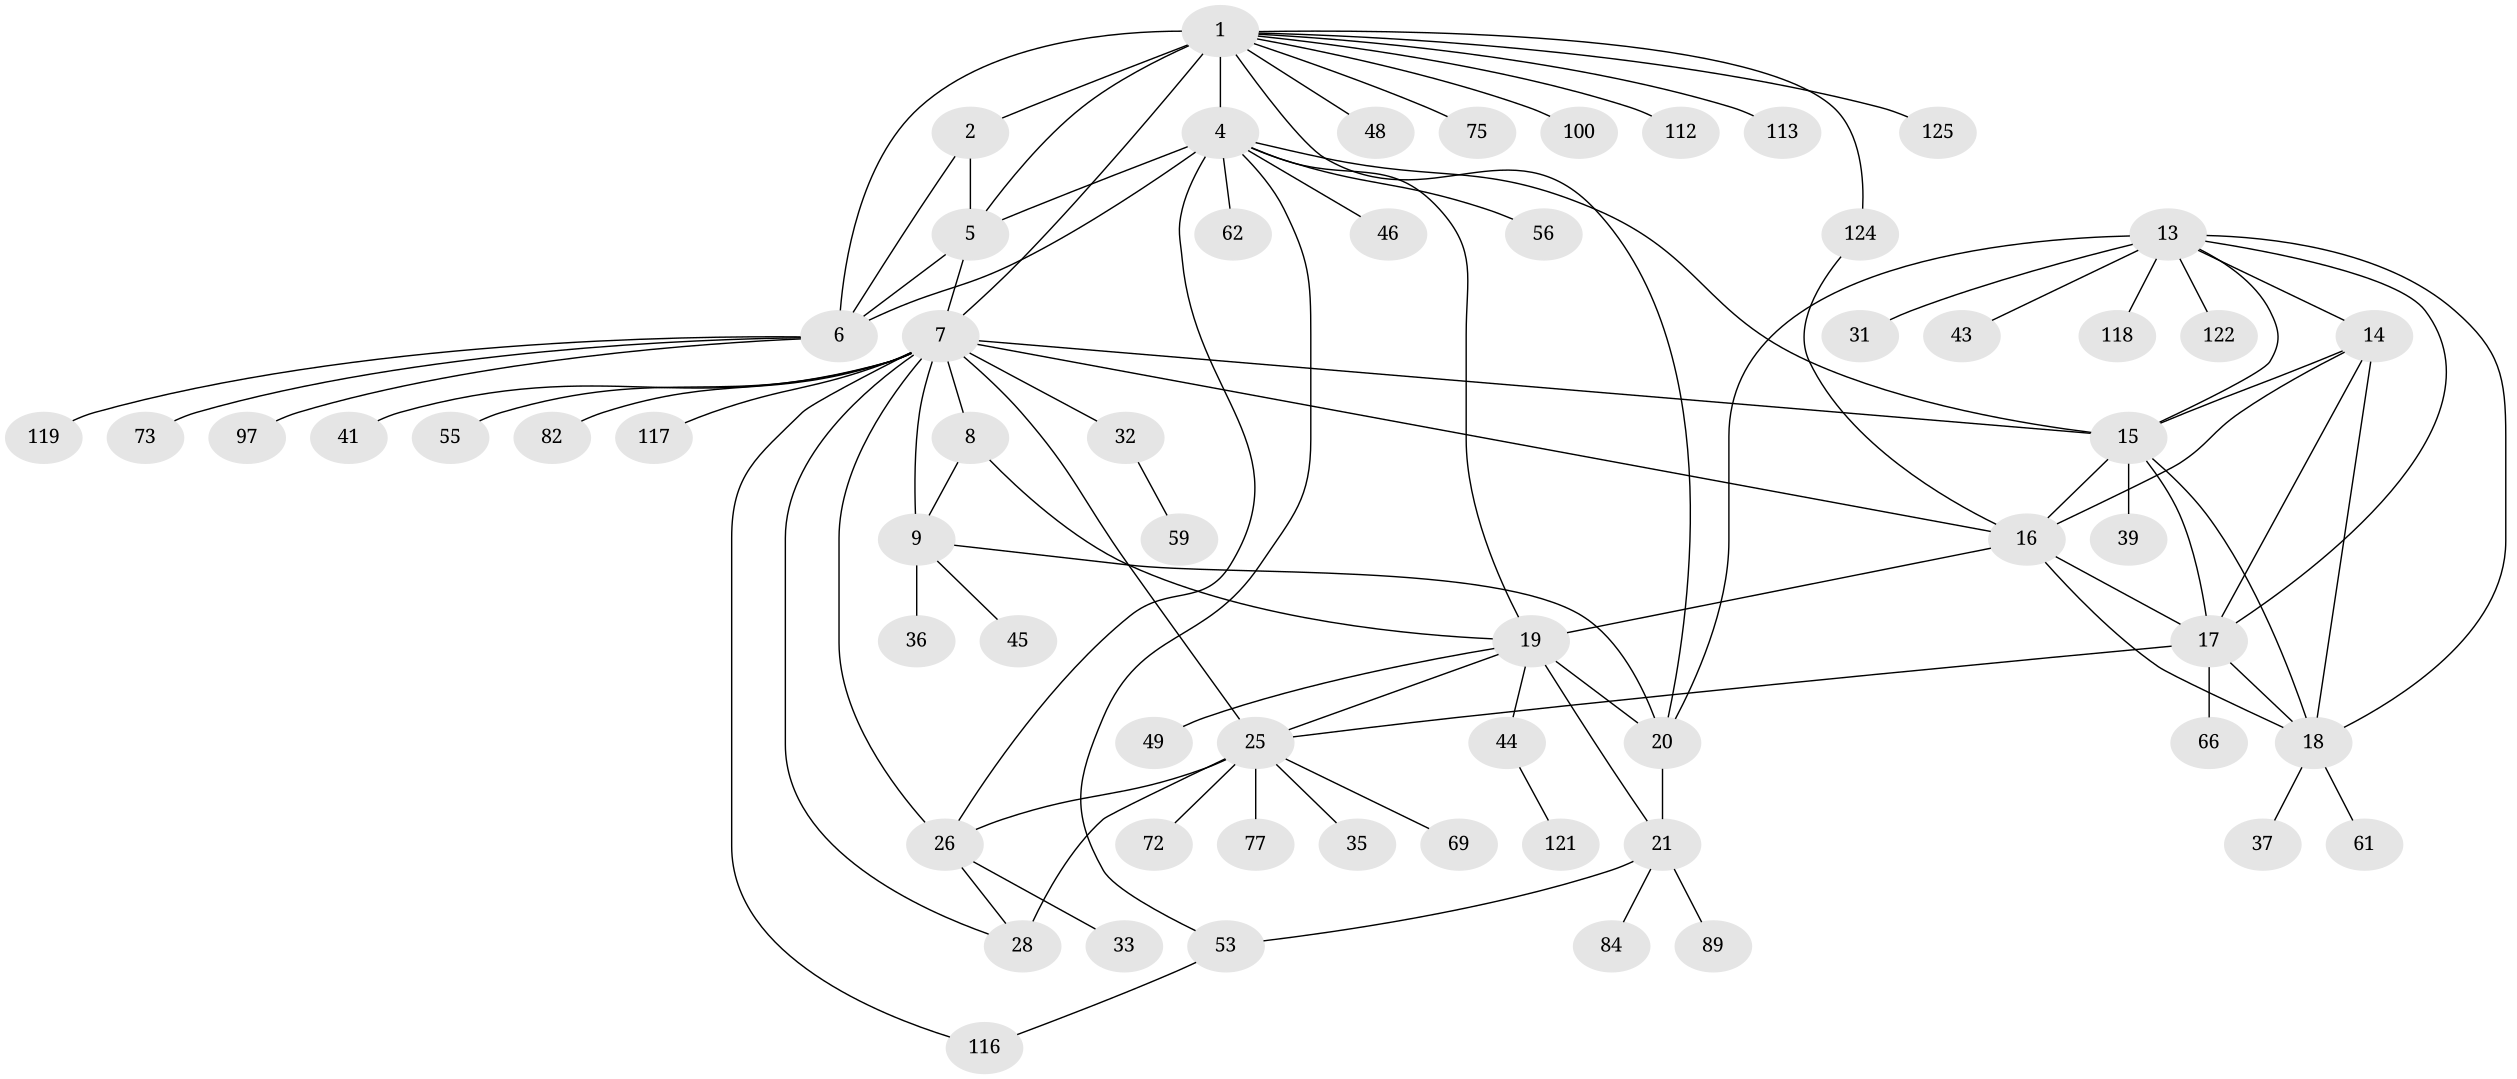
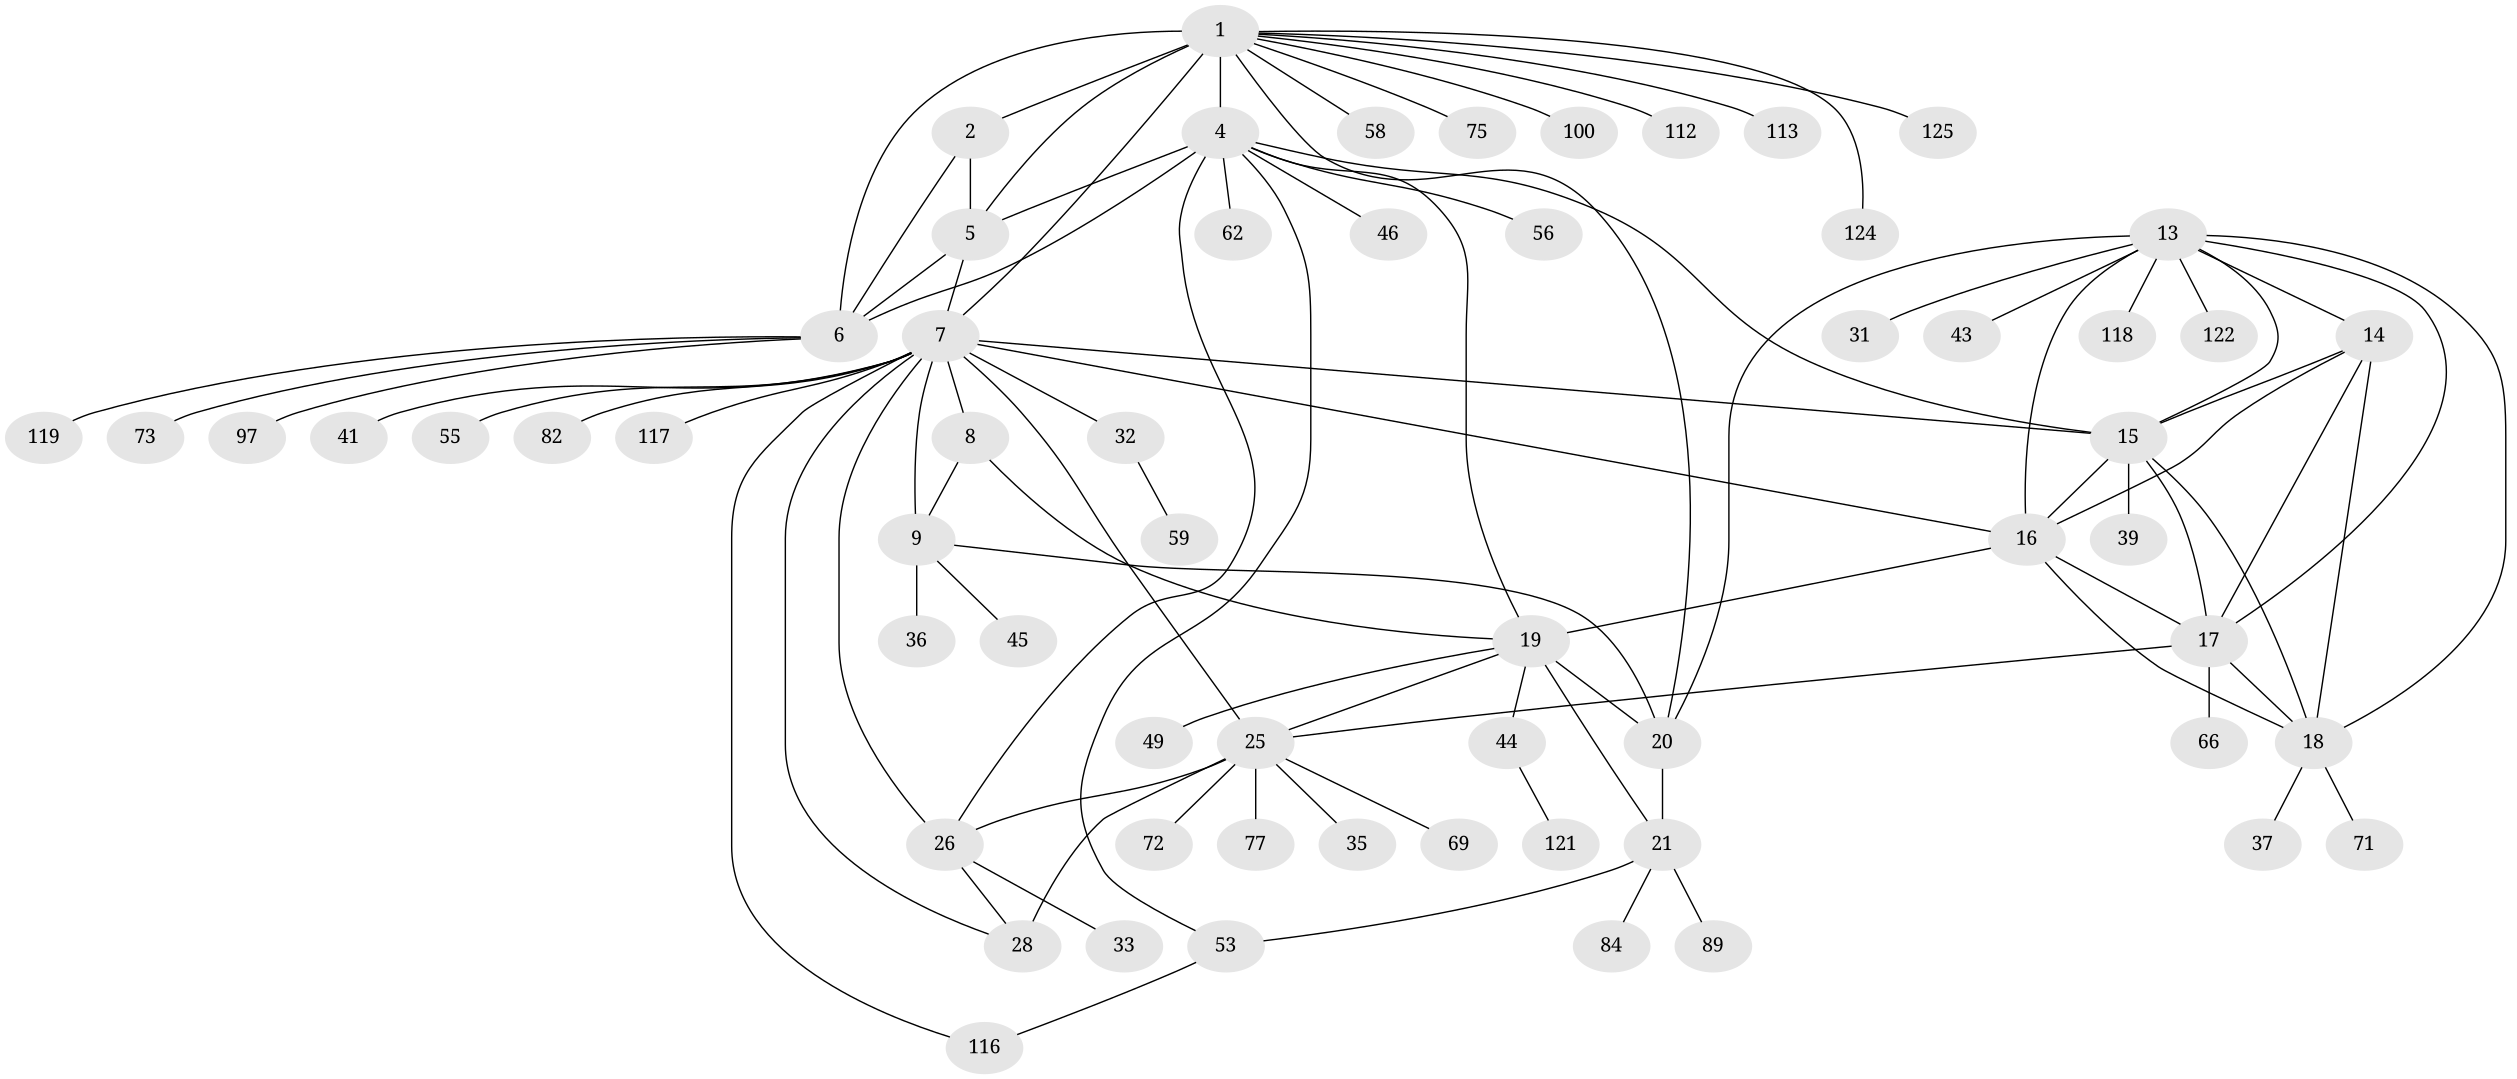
node "48": label "48" -> "58"
edge "124" -- "16": now "13" -- "16"
node "61": label "61" -> "71"
